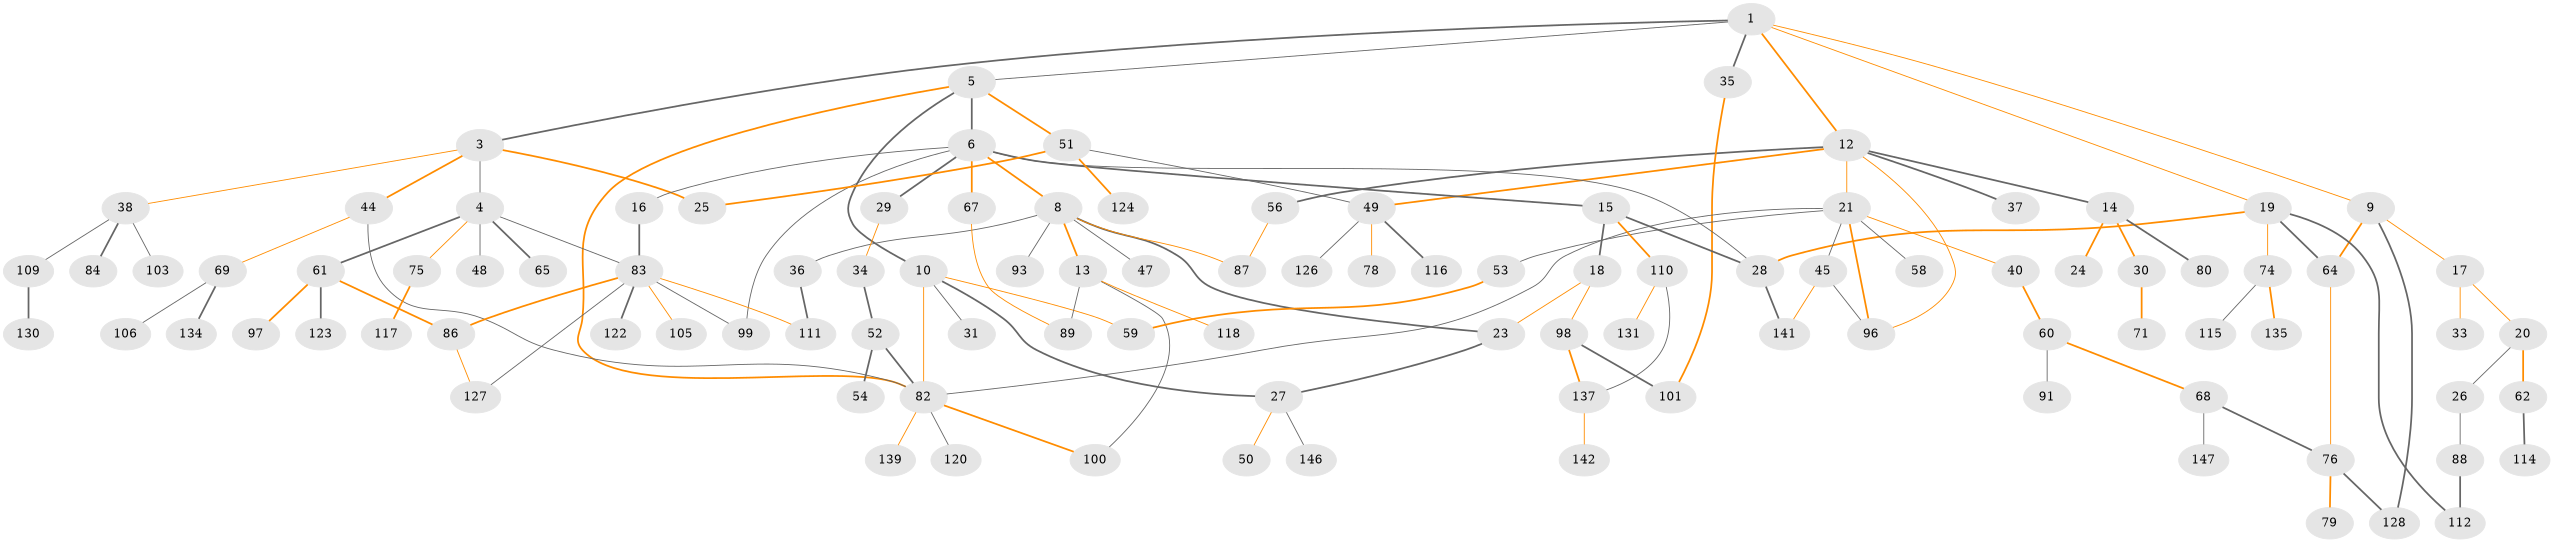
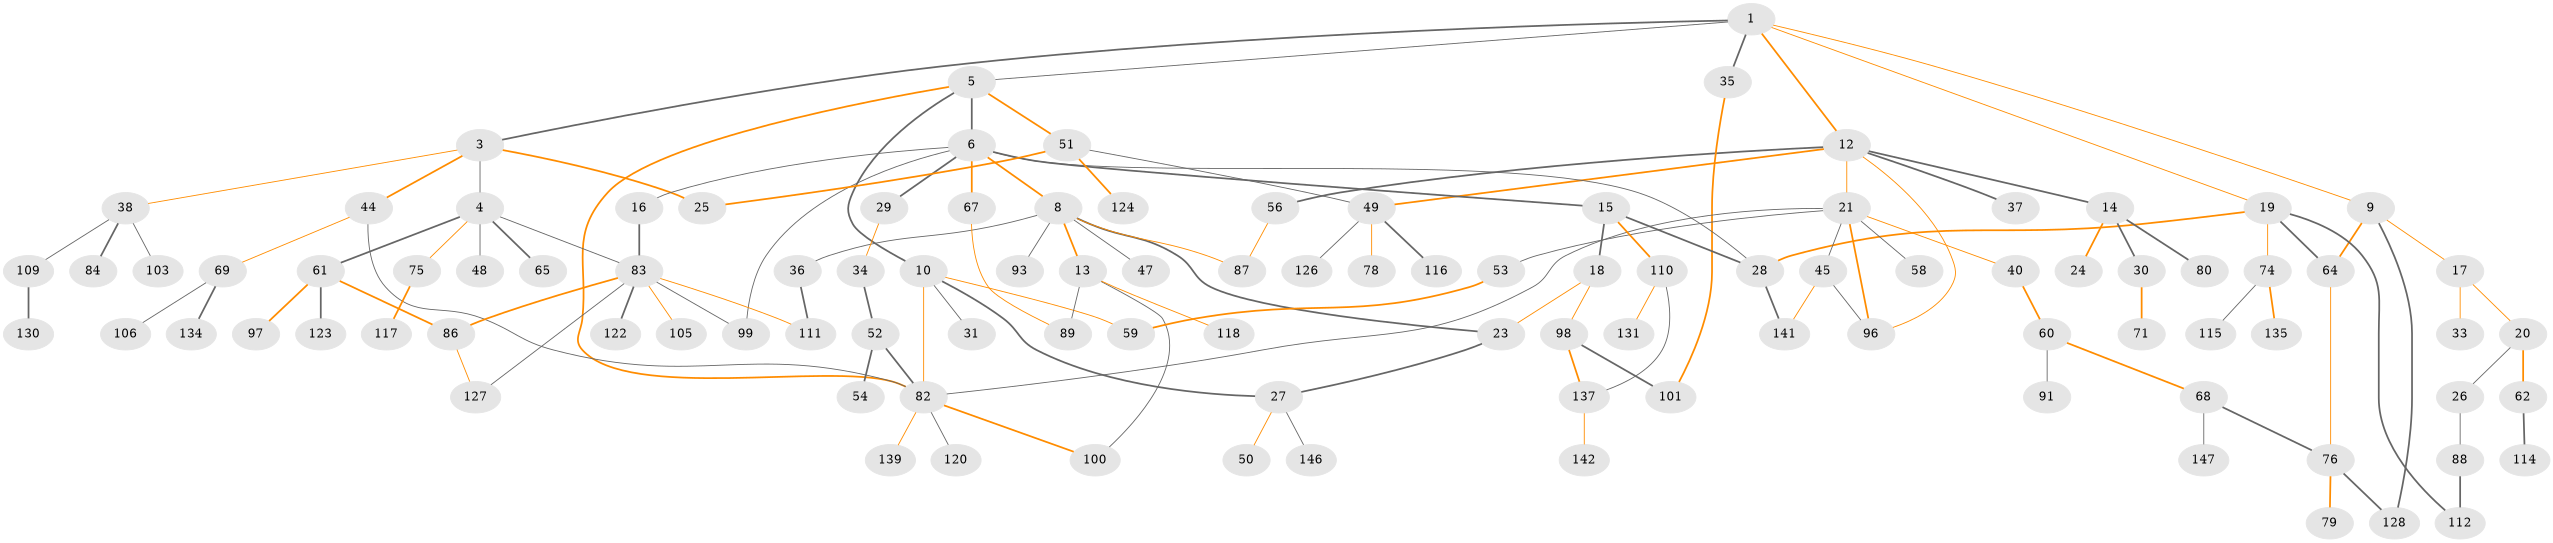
edge "14" -- "30": color darkorange -> gray40
